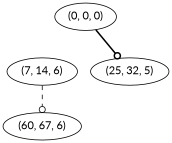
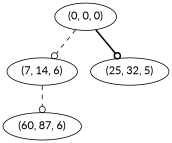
edge "(0, 0, 0)" -> "(7, 14, 6)": added
node "(60, 67, 6)": label "(60, 67, 6)" -> "(60, 87, 6)"
